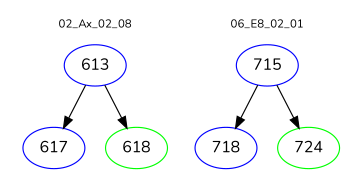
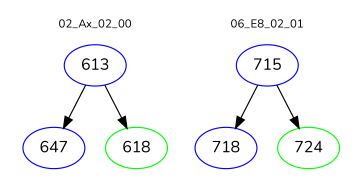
cluster "02_Ax_02_08": label "02_Ax_02_08" -> "02_Ax_02_00"
node "617": label "617" -> "647"
